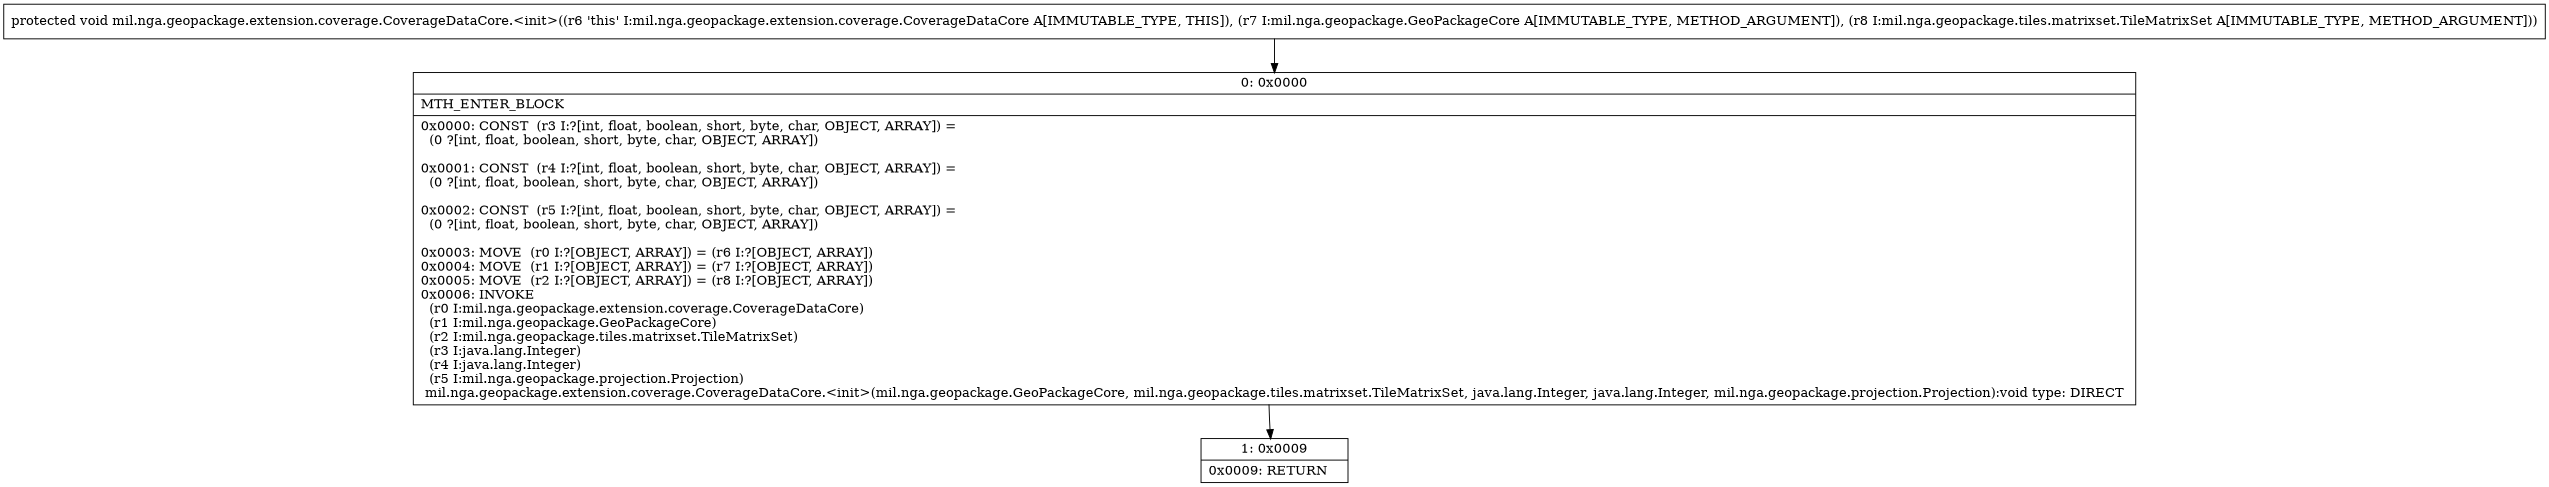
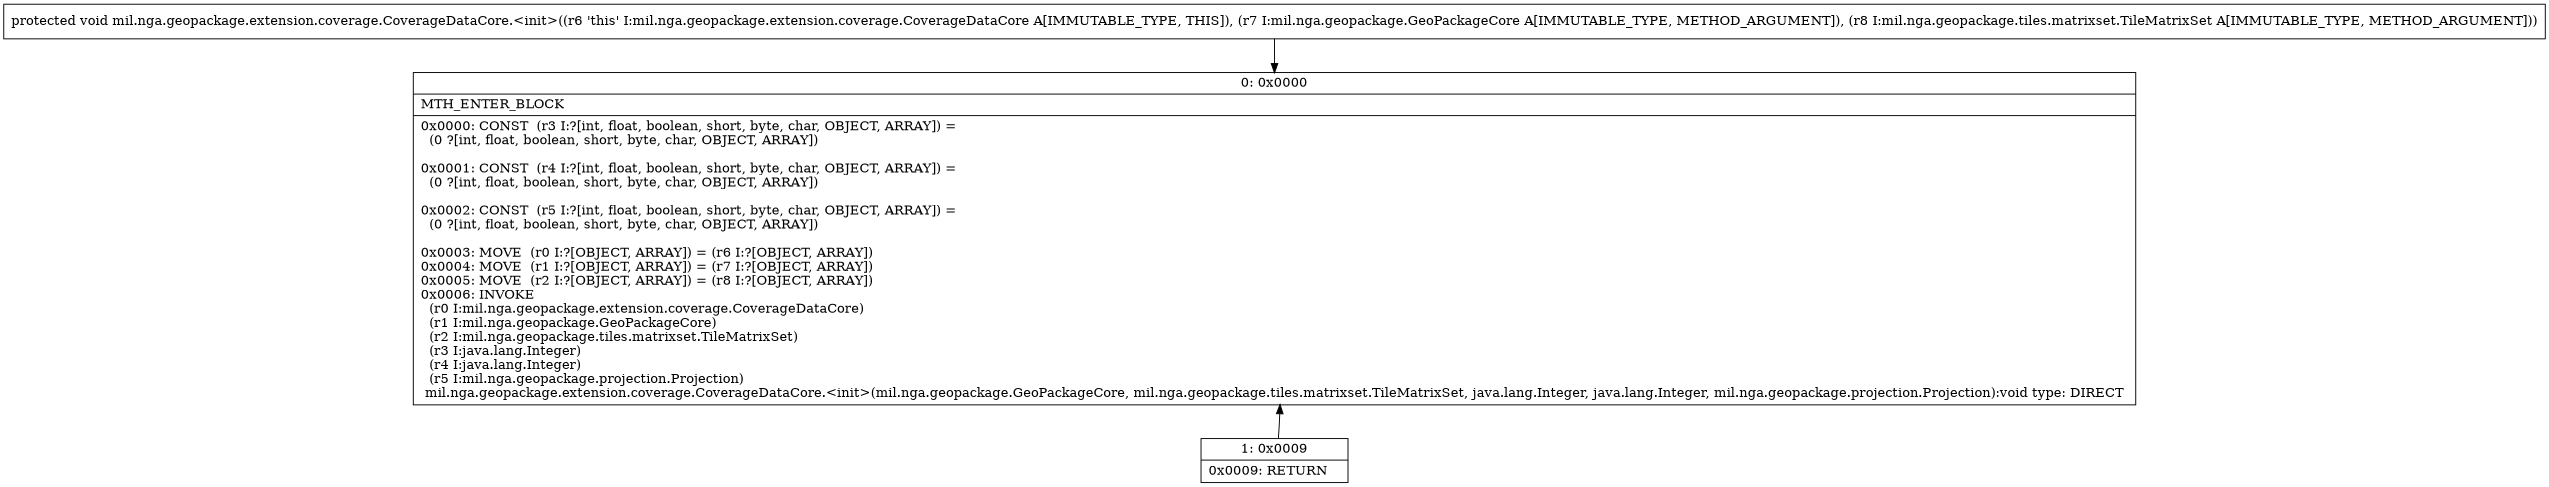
edge "0: 0x0000" -> "1: 0x0009": reversed
